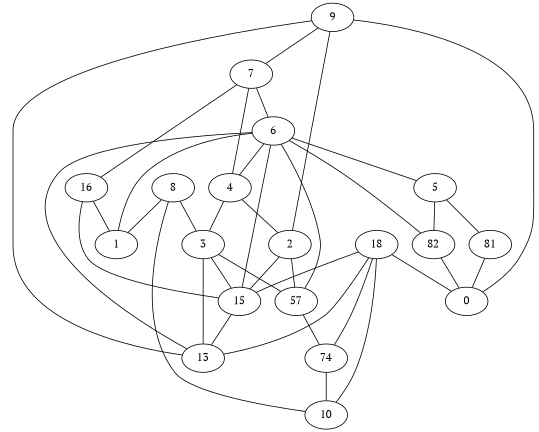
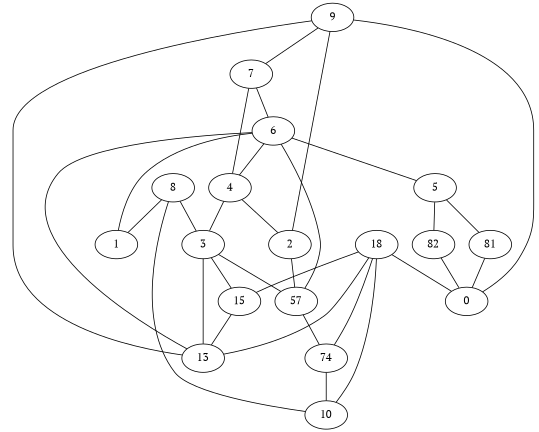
edge "6" -- "82": removed
node "16": removed
edge "6" -- "15": removed
edge "2" -- "15": removed
